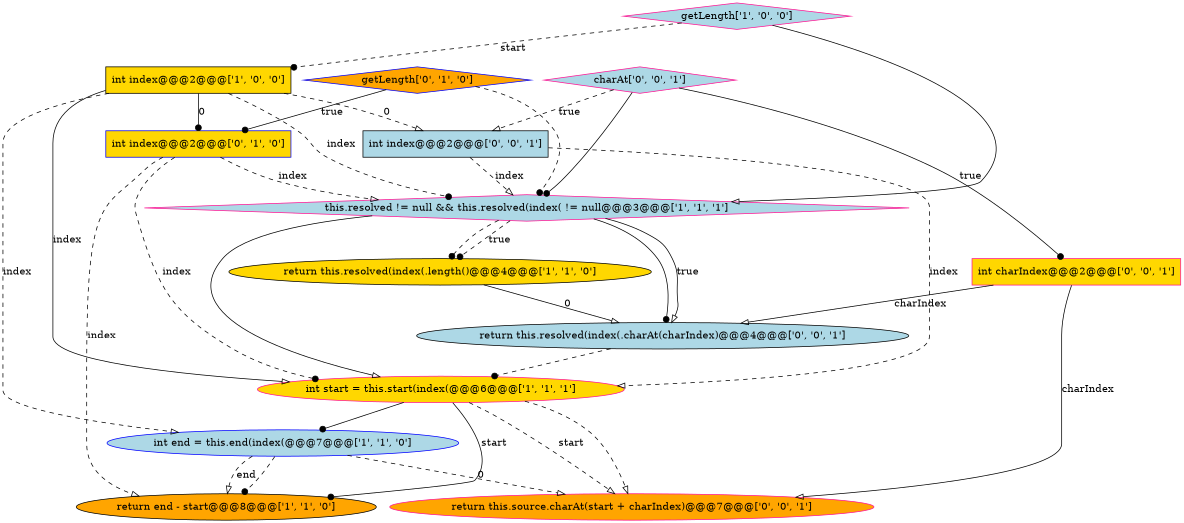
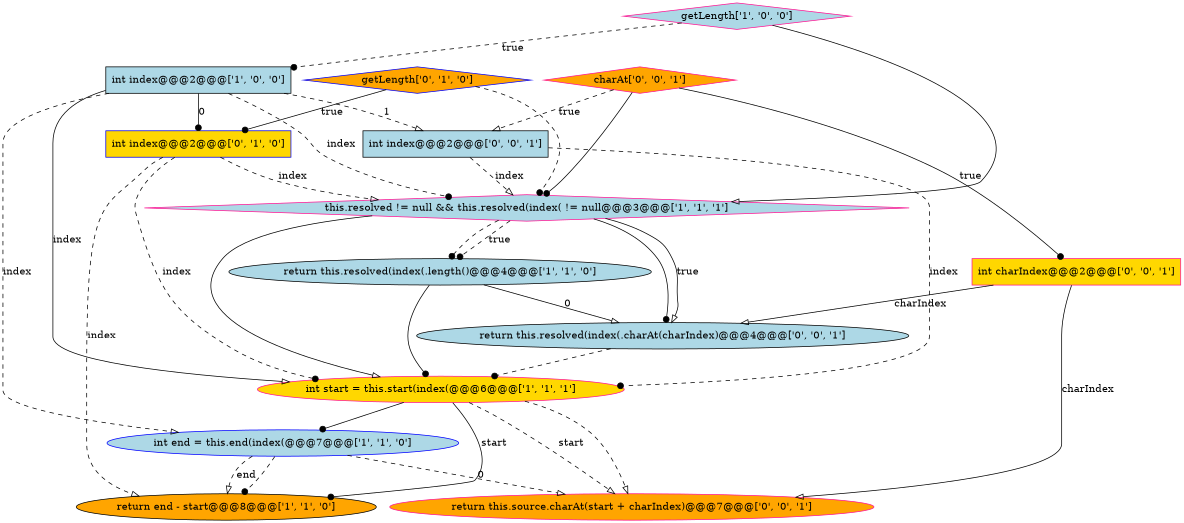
edge "getLength['1', '0', '0']" -> "int index@@@2@@@['1', '0', '0']": label "start" -> "true"
node "int index@@@2@@@['1', '0', '0']": fillcolor gold -> lightblue
node "charAt['0', '0', '1']": fillcolor lightblue -> orange
edge "int index@@@2@@@['1', '0', '0']" -> "int index@@@2@@@['0', '0', '1']": label "0" -> "1"
edge "int index@@@2@@@['0', '0', '1']" -> "int start = this.start(index(@@@6@@@['1', '1', '1']": arrowhead onormal -> dot
node "return this.resolved(index(.length()@@@4@@@['1', '1', '0']": fillcolor gold -> lightblue
edge "return this.resolved(index(.length()@@@4@@@['1', '1', '0']" -> "int start = this.start(index(@@@6@@@['1', '1', '1']": added
